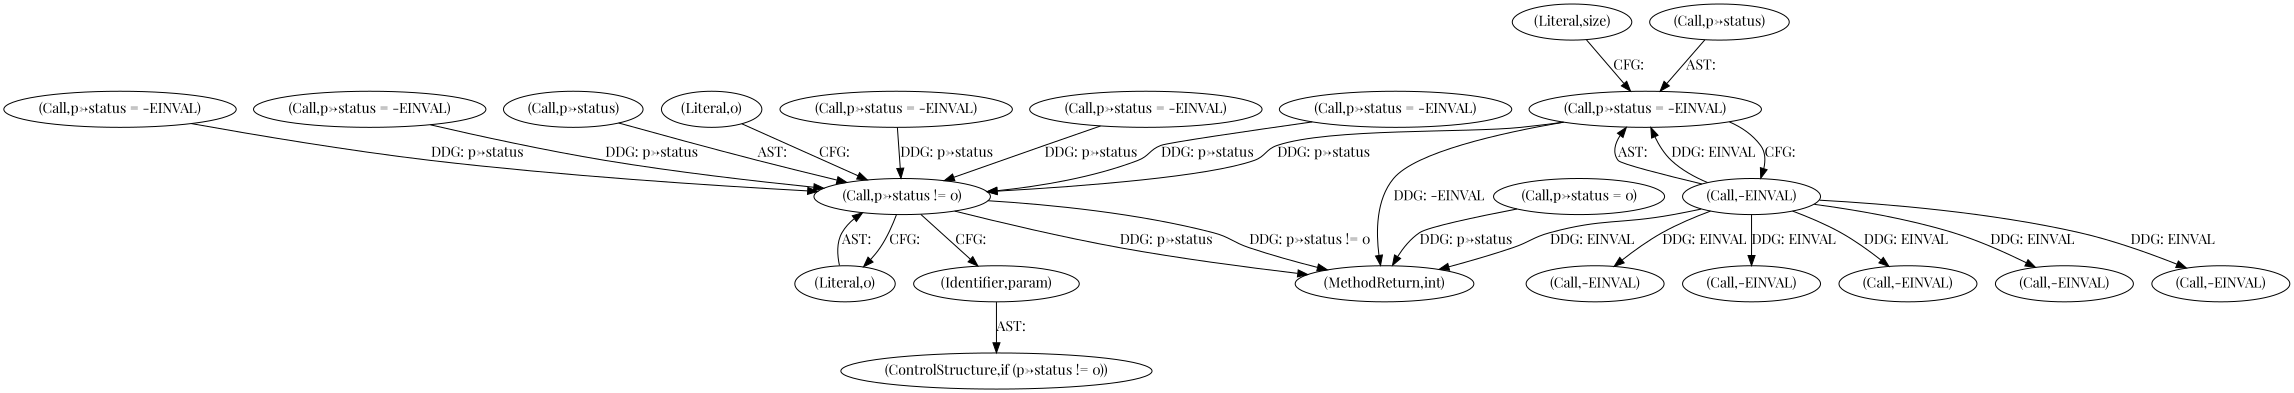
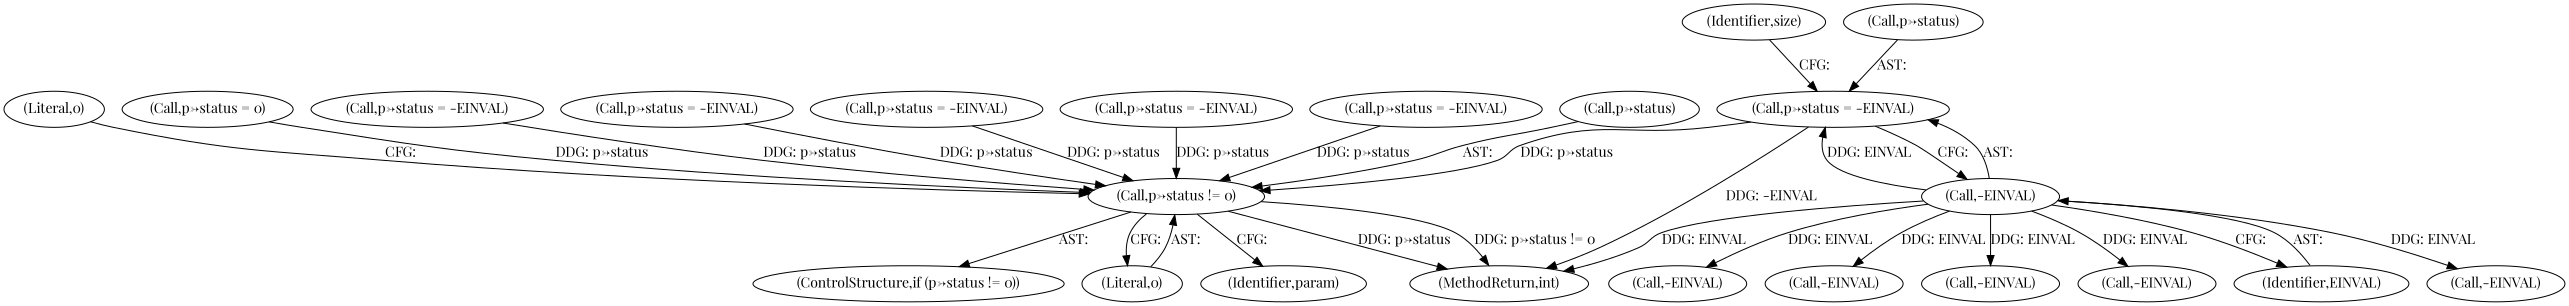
node "(Literal,size)": label "(Literal,size)" -> "(Identifier,size)"
edge "(Call,p->status = 0)" -> "(MethodReturn,int)": now "(Call,p->status = 0)" -> "(Call,p->status != 0)"
node "(Identifier,EINVAL)": added
edge "(Identifier,param)" -> "(ControlStructure,if (p->status != 0))": now "(Call,p->status != 0)" -> "(ControlStructure,if (p->status != 0))"
